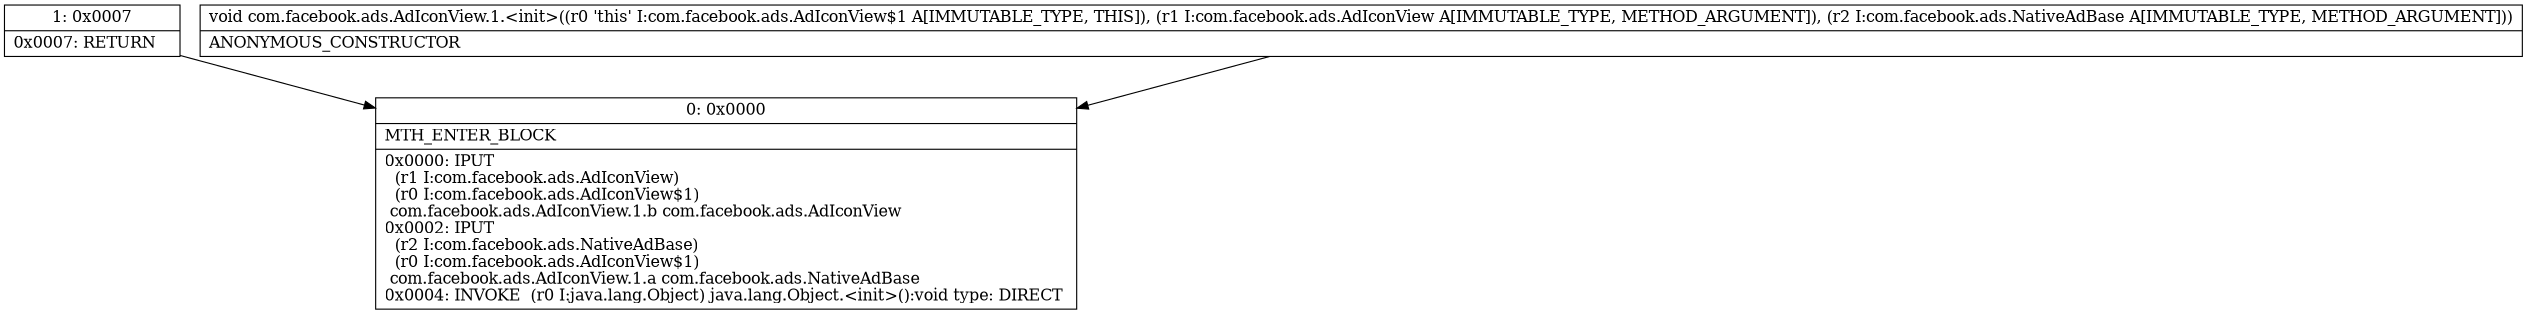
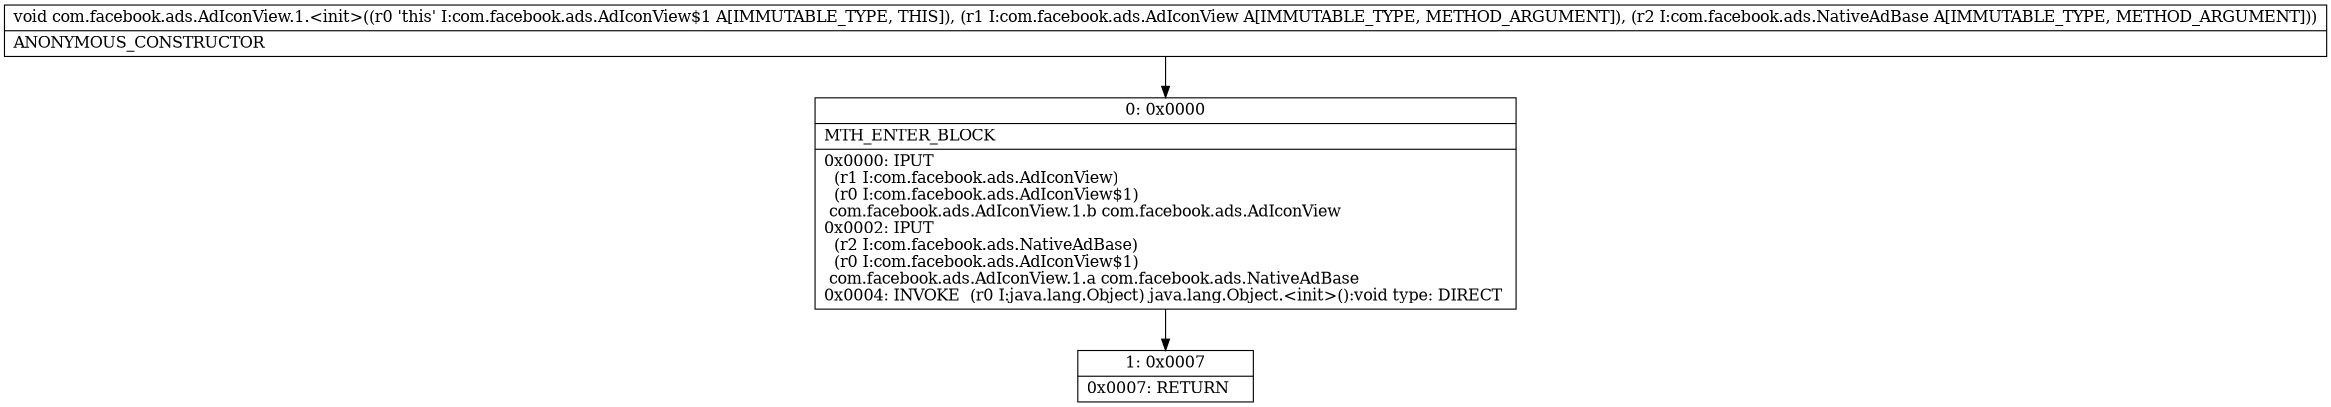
edge "1: 0x0007" -> "0: 0x0000": reversed
